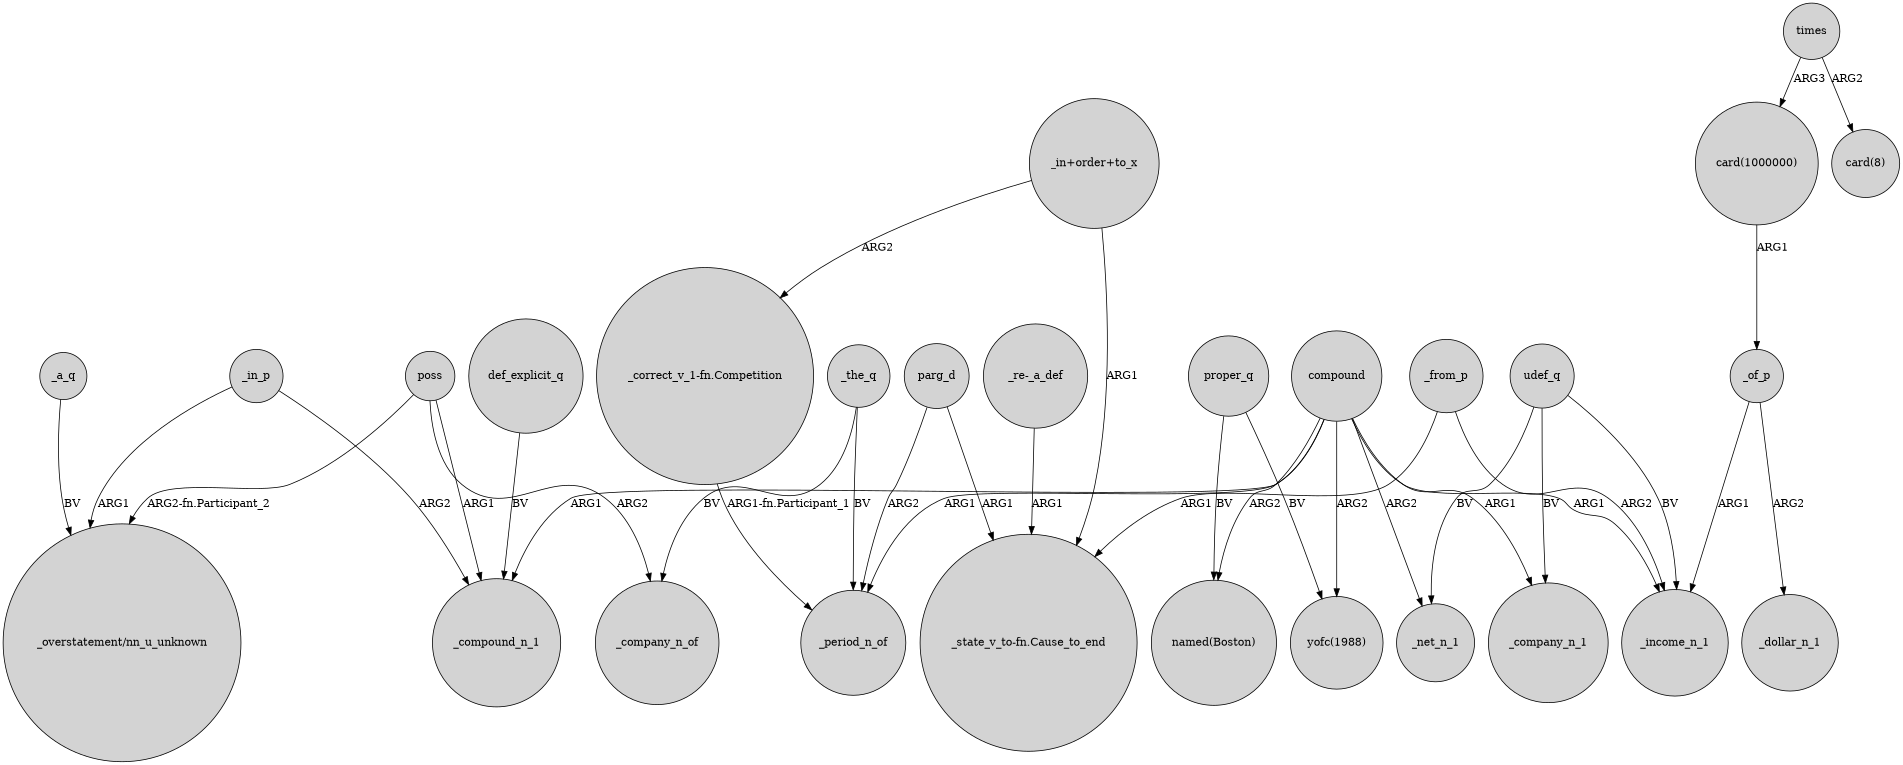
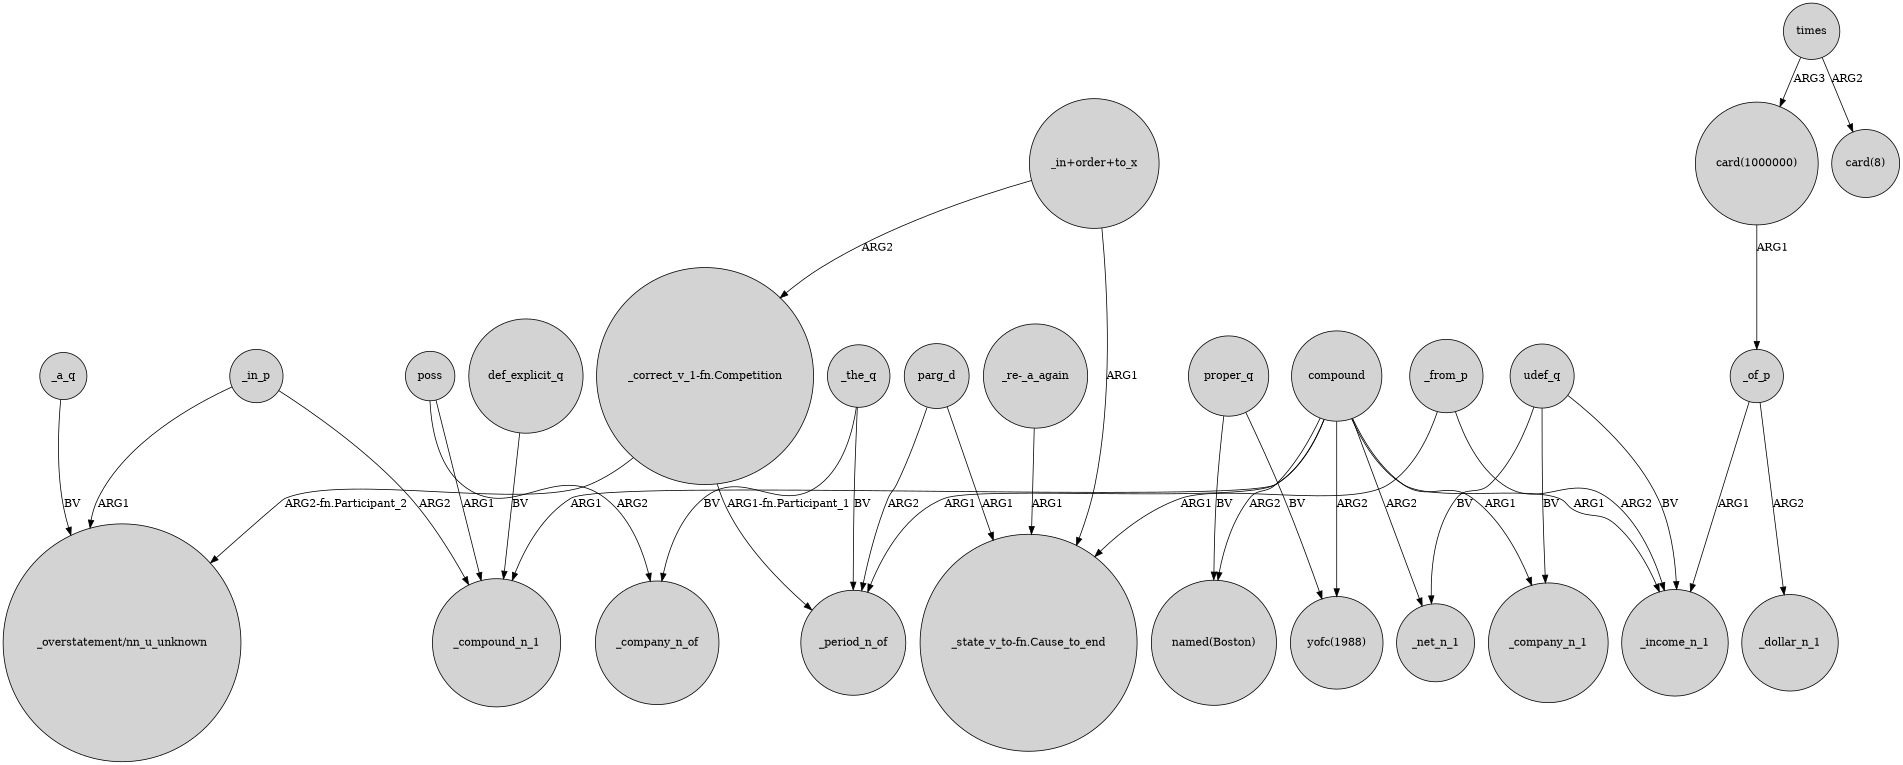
node "_re-_a_def": label "_re-_a_def" -> "_re-_a_again"
edge "poss" -> "_overstatement/nn_u_unknown": now "_correct_v_1-fn.Competition" -> "_overstatement/nn_u_unknown"
